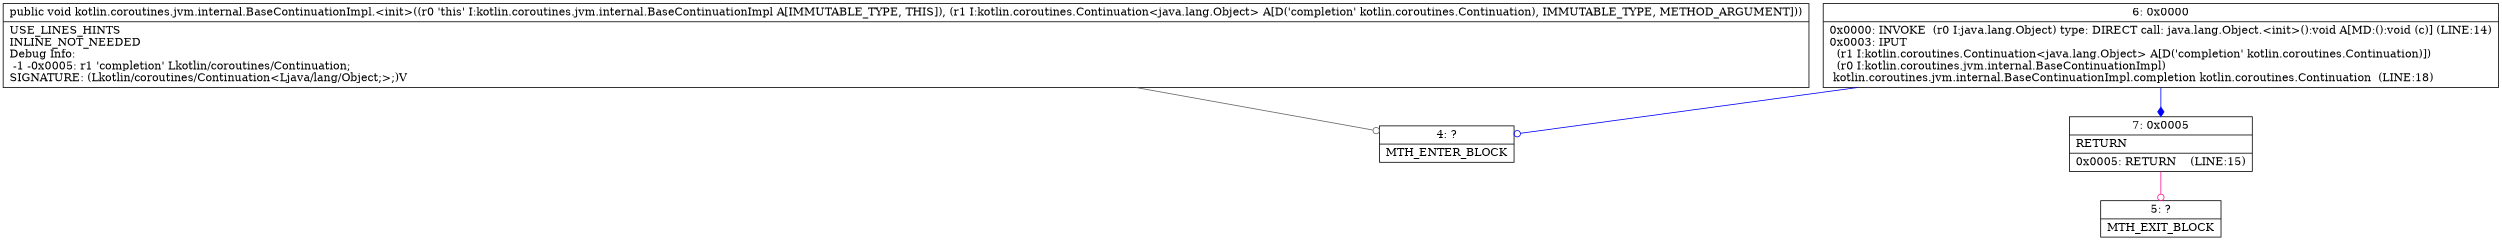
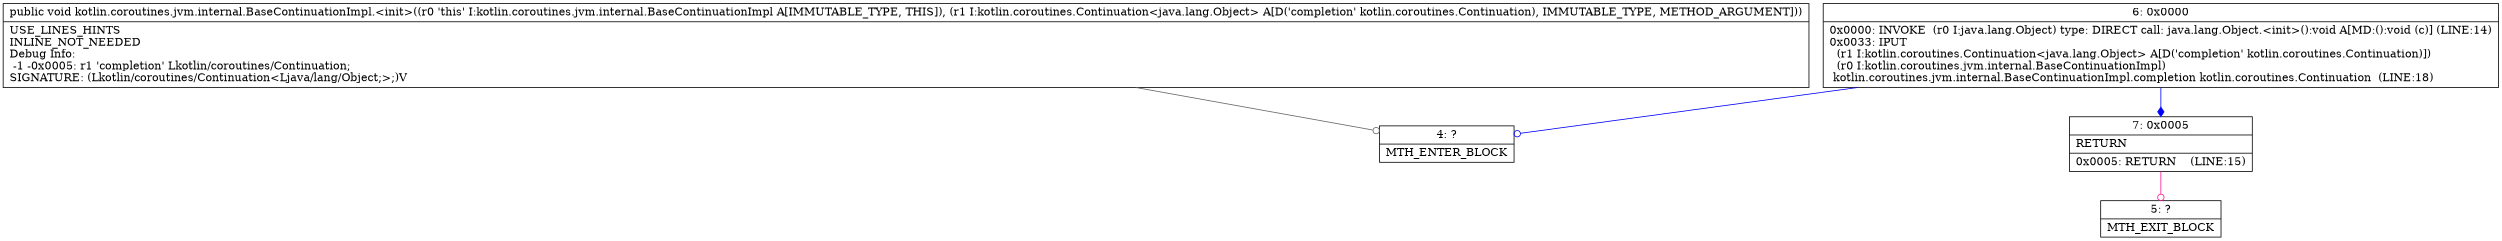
node "6: 0x0000": text "0x0003: IPUT" -> "0x0033: IPUT"
